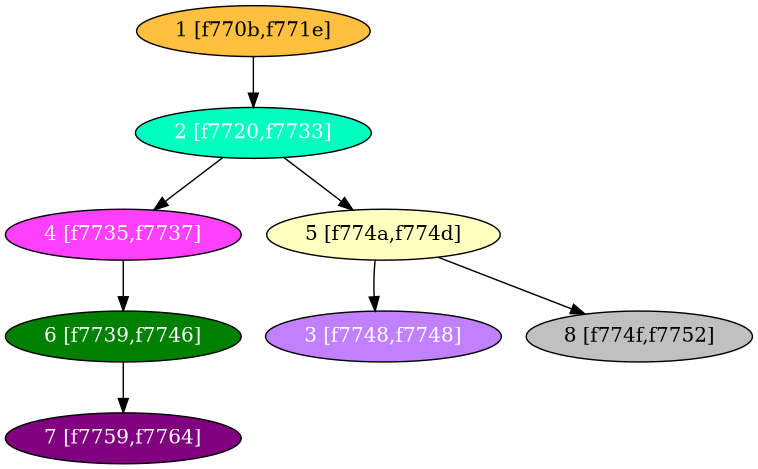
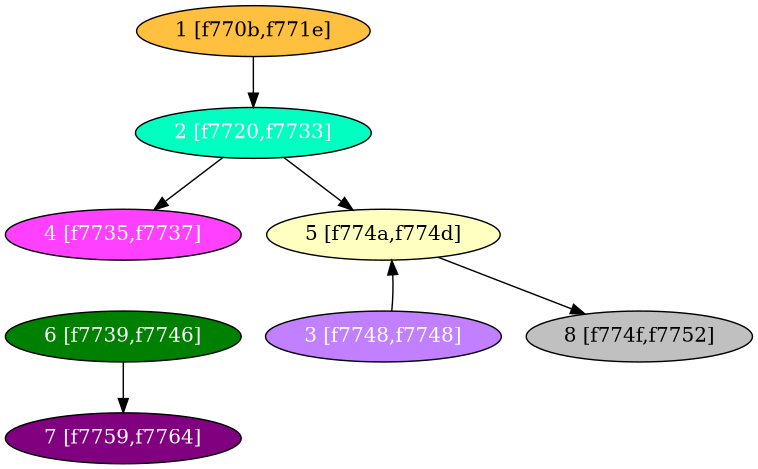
edge "4 [f7735,f7737]" -> "6 [f7739,f7746]": removed
edge "5 [f774a,f774d]" -> "3 [f7748,f7748]": reversed
